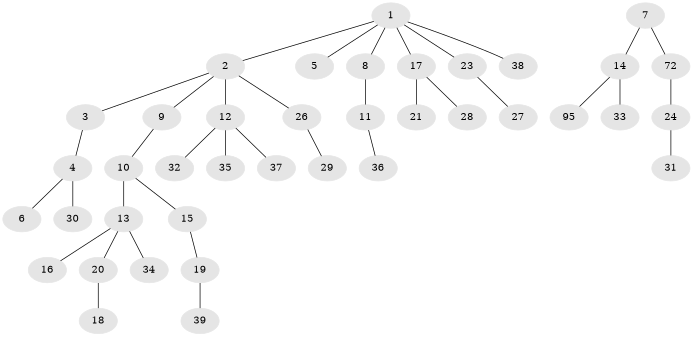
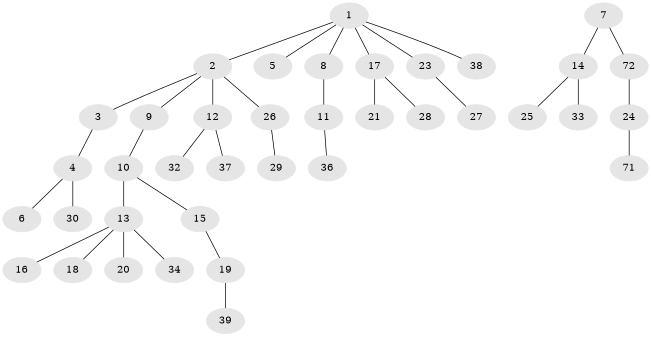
node "95": label "95" -> "25"
node "35": removed
node "31": label "31" -> "71"
edge "20" -- "18": now "13" -- "18"
